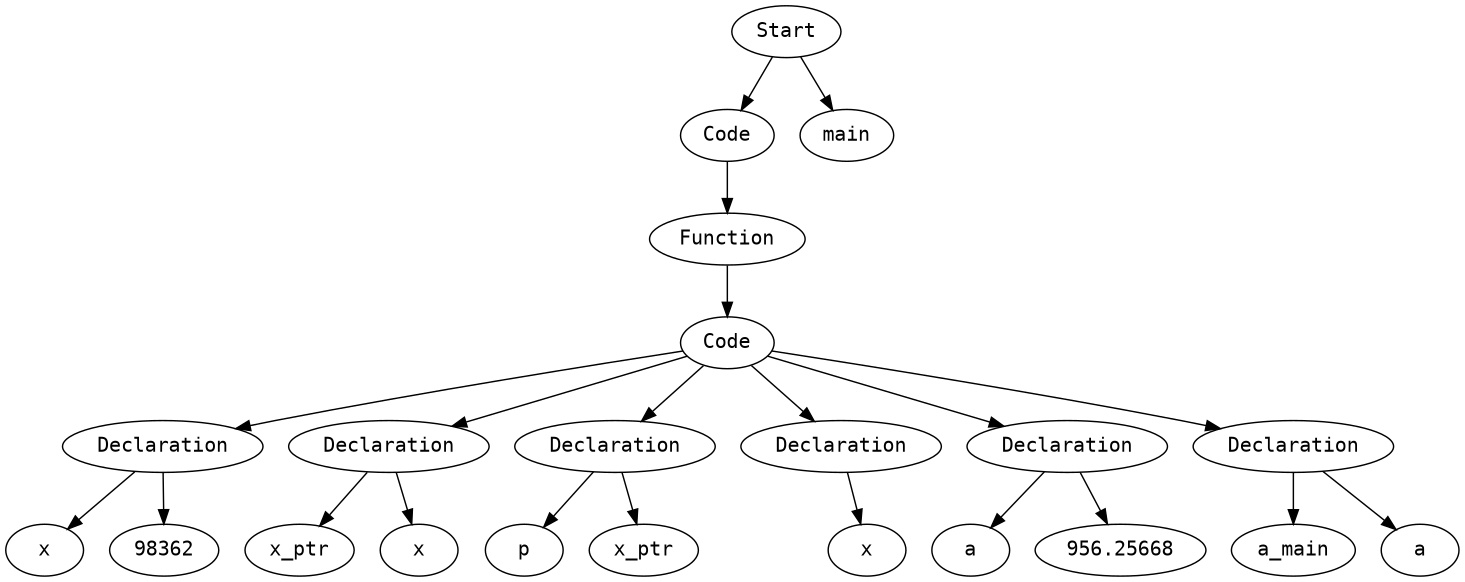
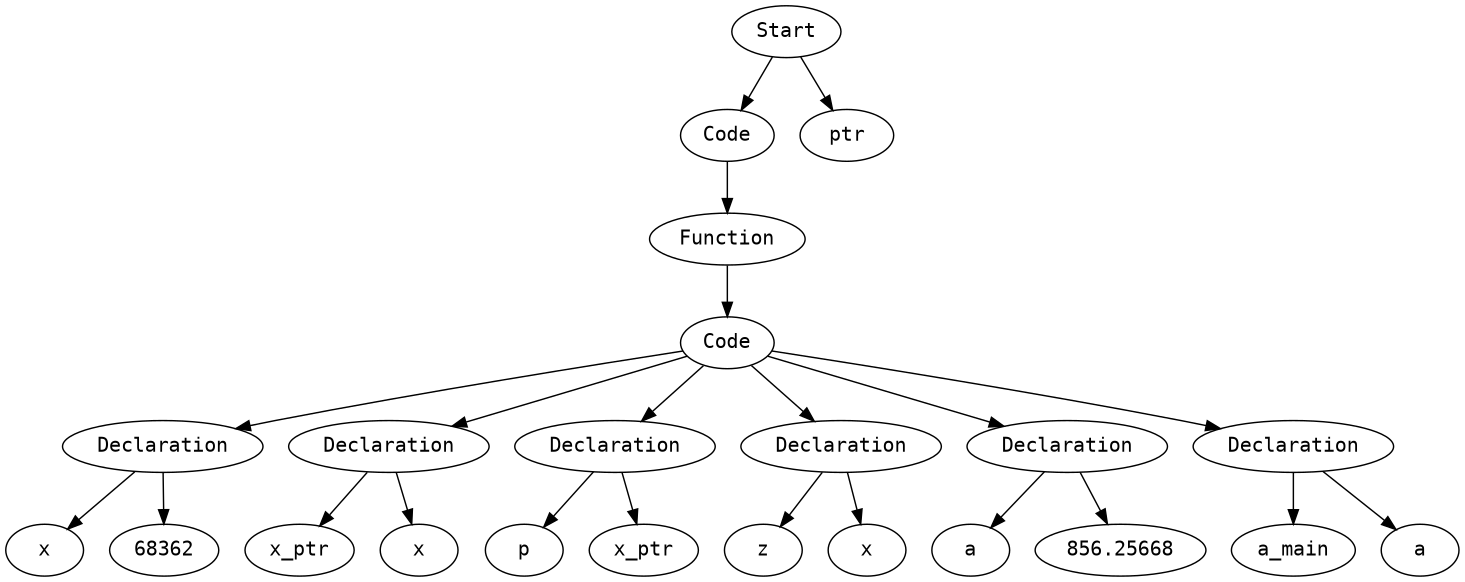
node "main": label "main" -> "ptr"
node "98362": label "98362" -> "68362"
node "z": added
node "956.25668": label "956.25668" -> "856.25668"
